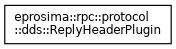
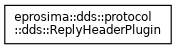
node "eprosima::rpc::protocol ::dds::ReplyHeaderPlugin": label "eprosima::rpc::protocol ::dds::ReplyHeaderPlugin" -> "eprosima::dds::protocol ::dds::ReplyHeaderPlugin"
